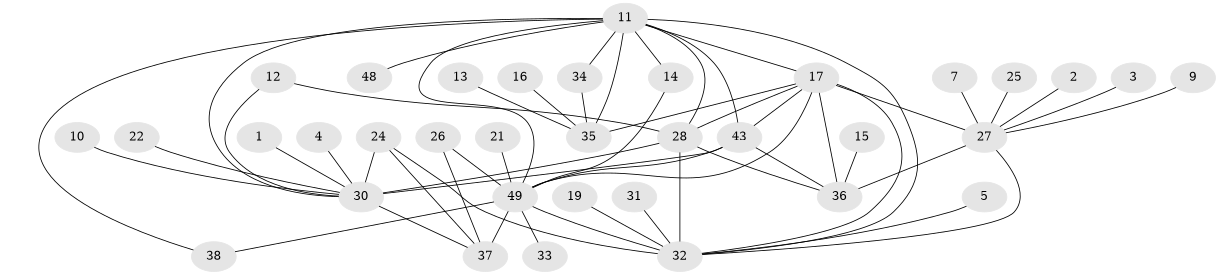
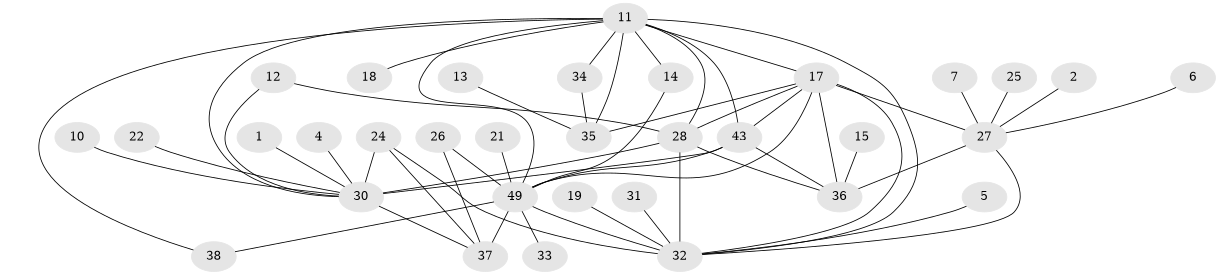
node "48": label "48" -> "18"
node "16": removed
node "3": removed
node "9": label "9" -> "6"
